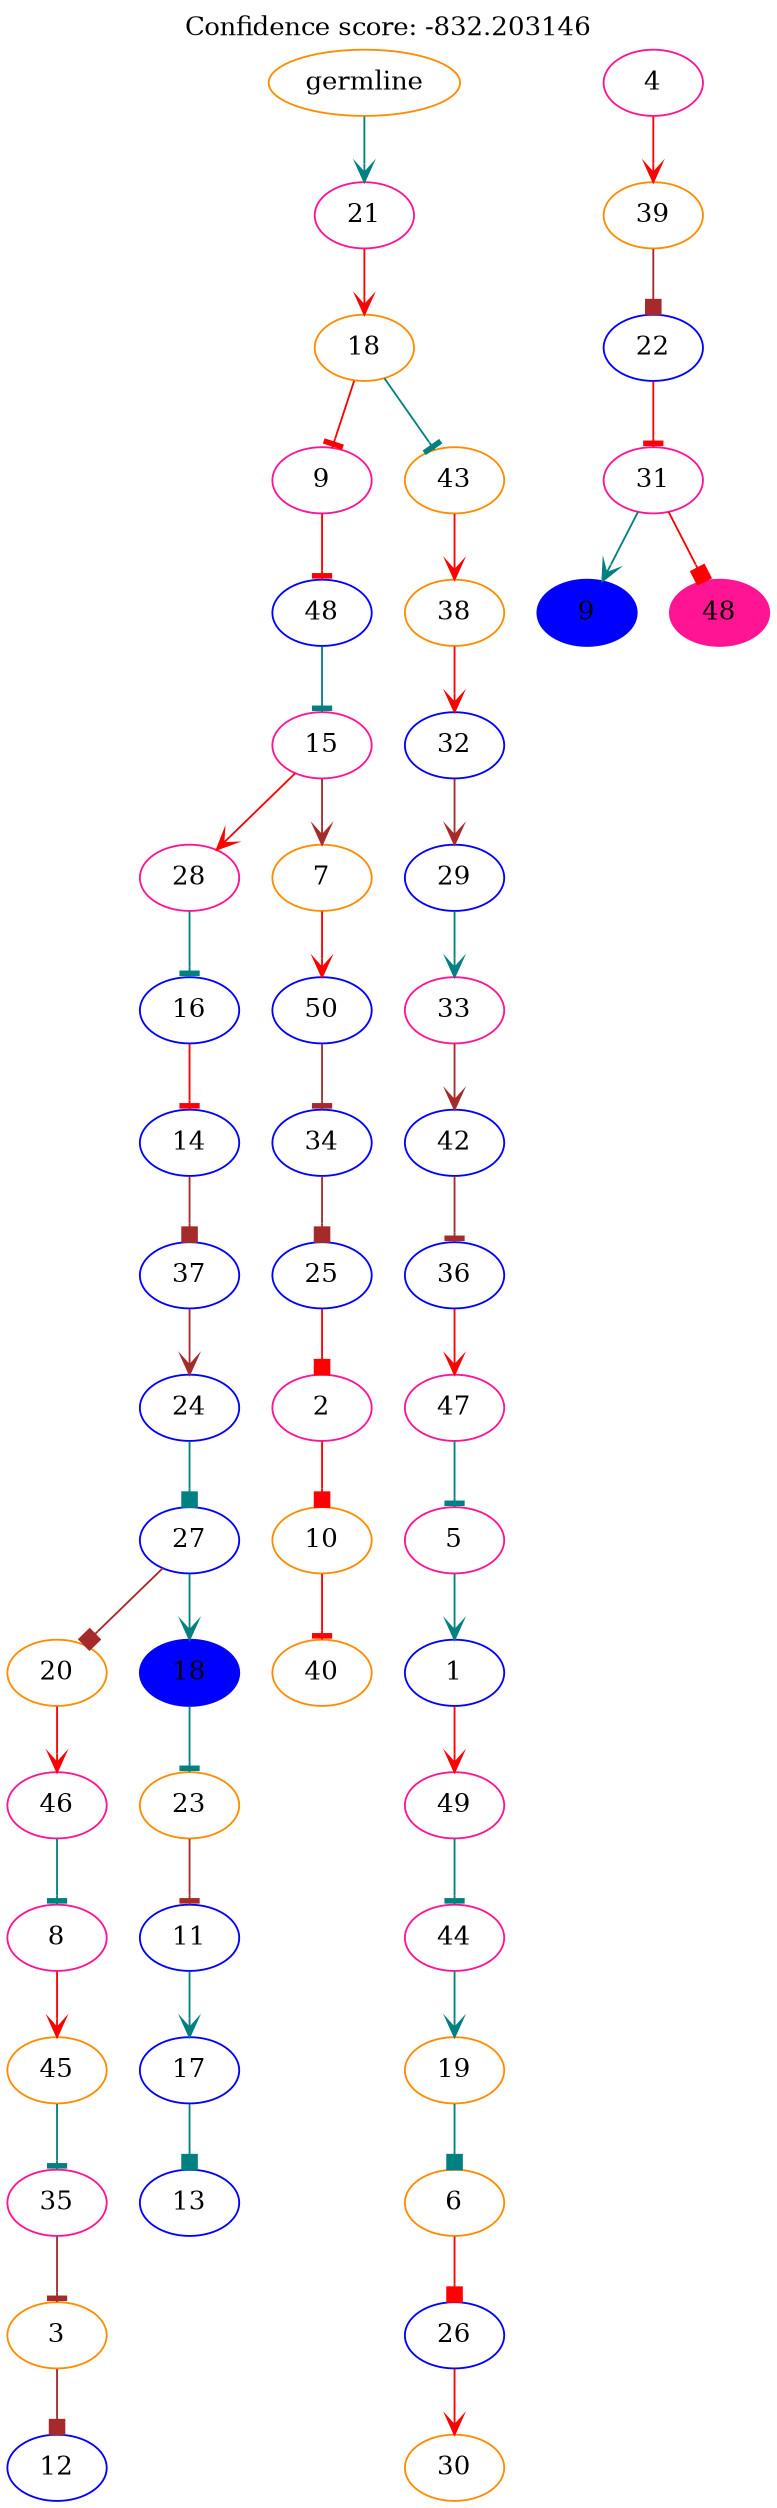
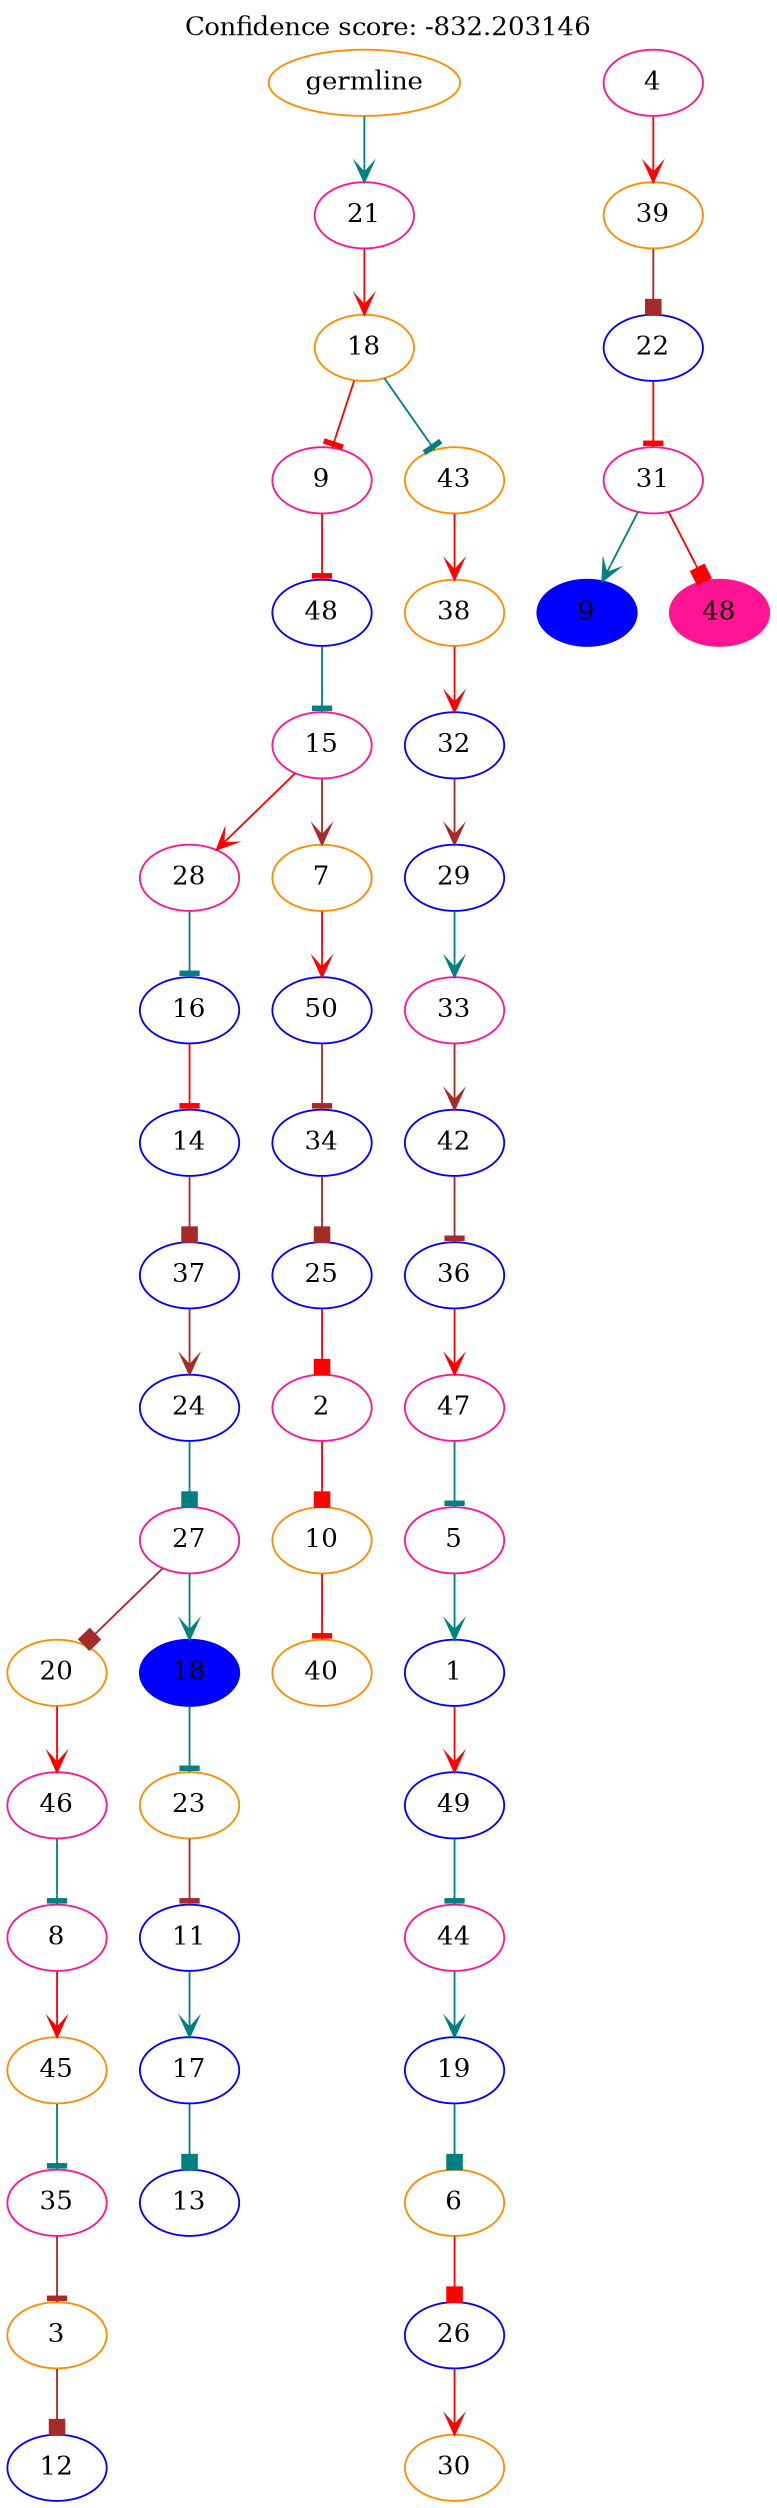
node "27": color blue -> deeppink
node "49": color deeppink -> blue
node "19": color darkorange -> blue
